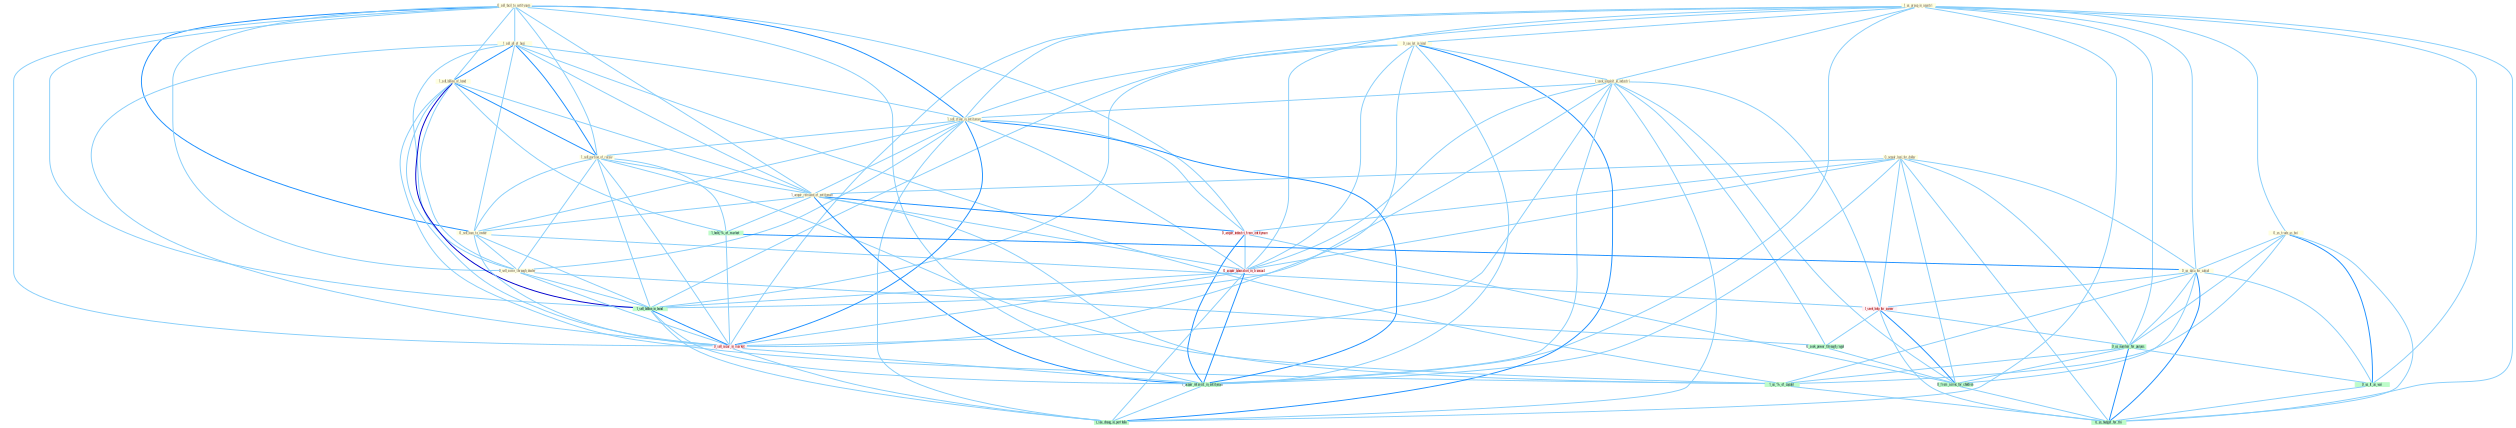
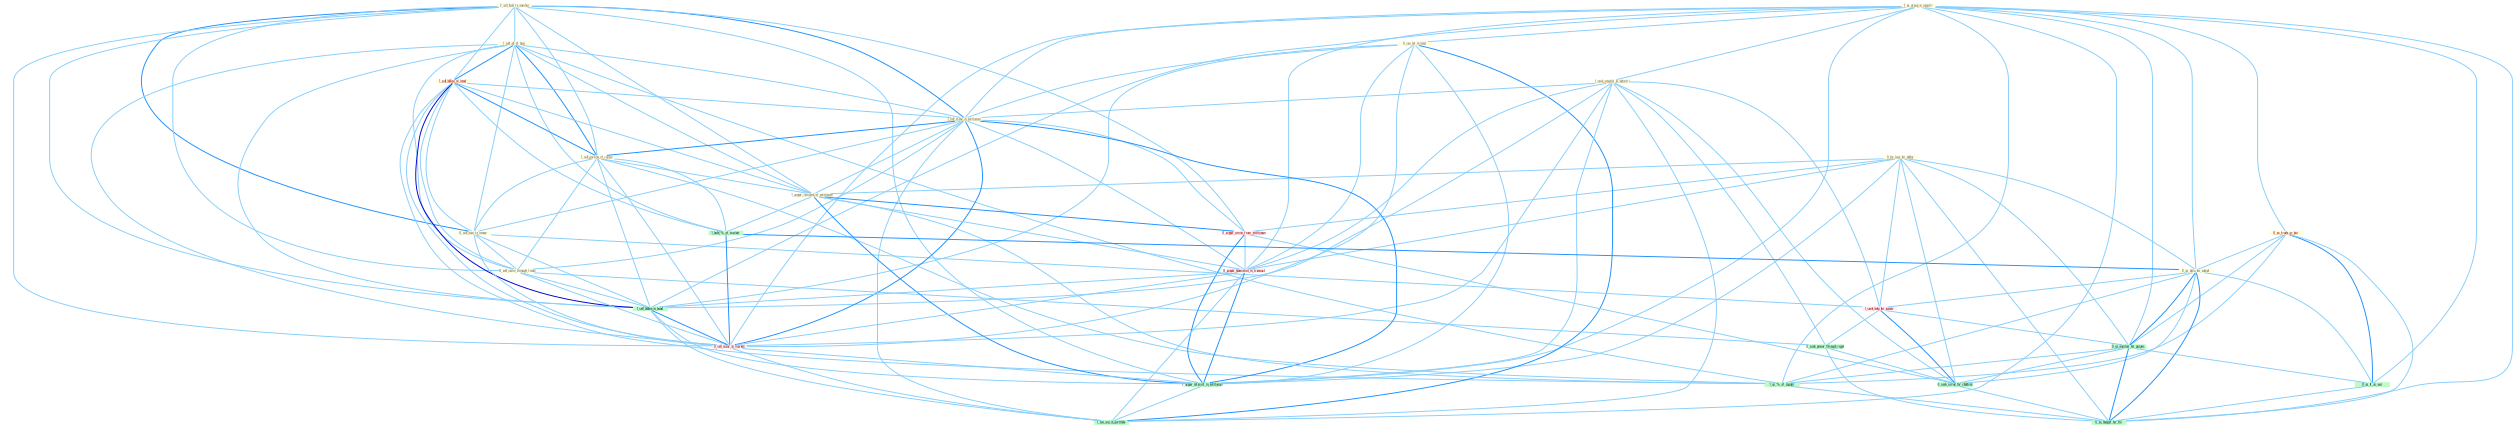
node "0_sell_facil_to_entitynam": label "0_sell_facil_to_entitynam" -> "0_sell_facil_to_number"
edge "0_see_lot_in_kind" -- "1_seek_acquisit_in_industri": removed
node "1_sell_billion_of_bond": fontcolor #8b7d6b -> #b22222
edge "1_sell_billion_of_bond" -- "1_sell_stake_in_entitynam": added
edge "1_sell_stake_in_entitynam" -- "1_sell_portion_of_receiv": color #87cefa -> #1e90ff
node "0_acquir_busi_for_dollar": label "0_acquir_busi_for_dollar" -> "0_for_busi_for_dollar"
edge "1_sell_all_of_busi" -- "1_hold_%_of_market": added
edge "1_acquir_remaind_of_entitynam" -- "0_sell_loan_to_owner": now "1_sell_billion_of_bond" -- "0_sell_loan_to_owner"
edge "1_us_group_in_countri" -- "1_us_%_of_capabl": added
node "0_acquir_industri_from_entitynam": label "0_acquir_industri_from_entitynam" -> "0_acquir_servic_from_entitynam"
node "0_us_trade_as_boi": fontcolor #8b7d6b -> #b22222
edge "1_sell_all_of_busi" -- "1_sell_billion_in_bond": added
node "0_sell_some_through_dealer": label "0_sell_some_through_dealer" -> "0_sell_some_through_trade"
edge "1_hold_%_of_market" -- "0_sell_secur_in_market": color #87cefa -> #1e90ff
edge "0_us_data_for_calcul" -- "0_us_number_for_purpos": color #87cefa -> #1e90ff
node "0_from_servic_for_children": label "0_from_servic_for_children" -> "0_seek_servic_for_children"
edge "1_seek_help_for_owner" -- "0_us_budget_for_thi": now "0_seek_power_through_regul" -- "0_us_budget_for_thi"
node "1_see_chang_in_portfolio": label "1_see_chang_in_portfolio" -> "1_see_wai_in_portfolio"
